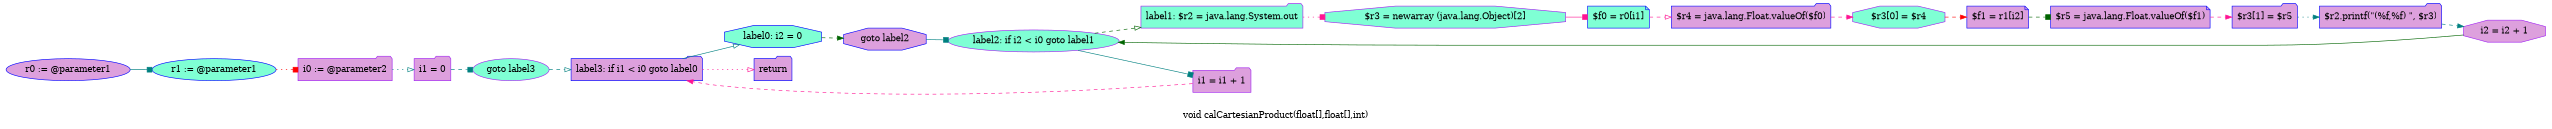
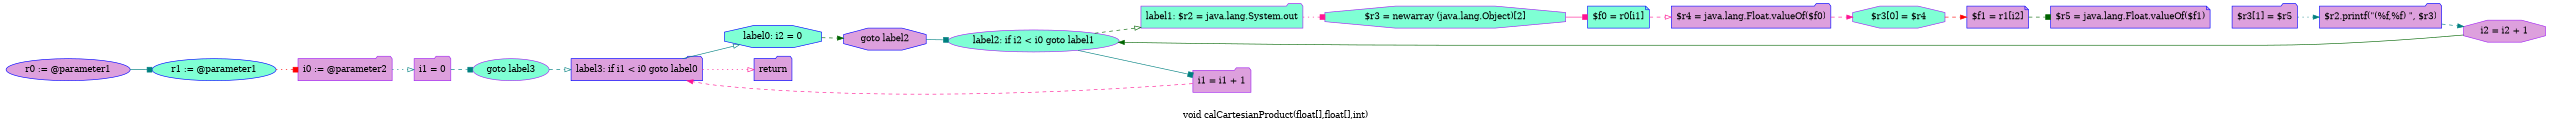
edge "$r5 = java.lang.Float.valueOf($f1)" -> "$r3[1] = $r5": removed
